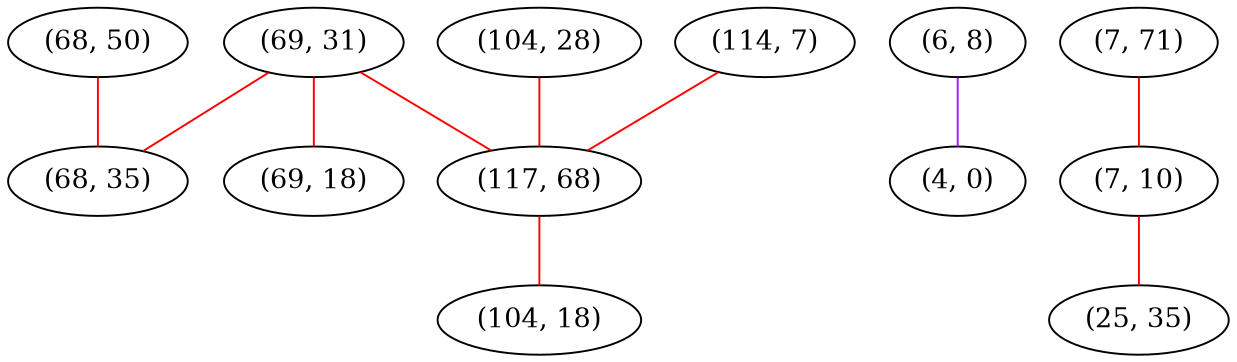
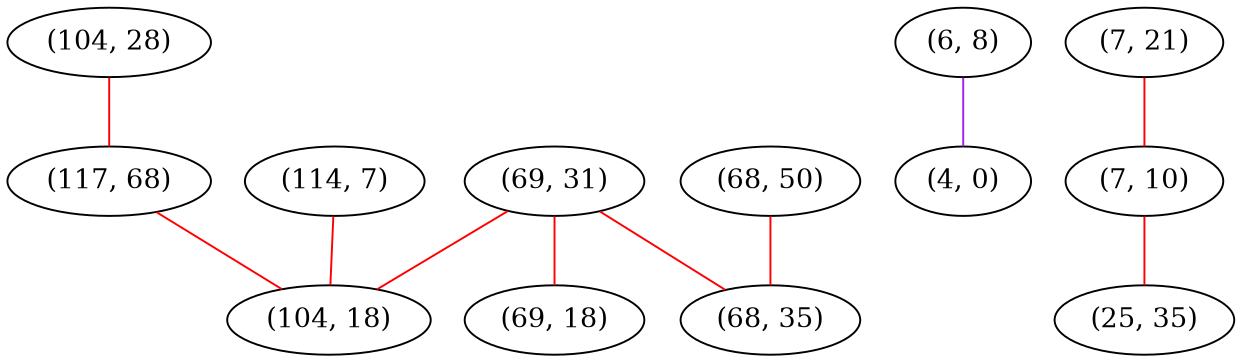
node "(7, 71)": label "(7, 71)" -> "(7, 21)"
edge "(69, 31)" -- "(117, 68)": now "(69, 31)" -- "(104, 18)"
edge "(114, 7)" -- "(117, 68)": now "(114, 7)" -- "(104, 18)"
